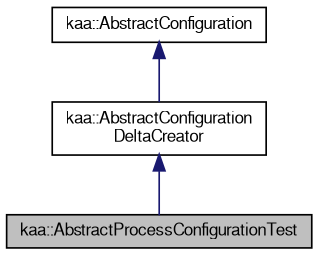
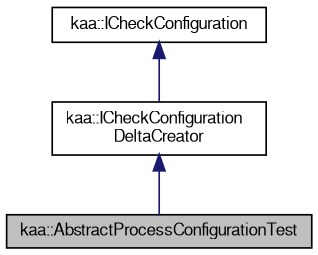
node "kaa::AbstractConfiguration": label "kaa::AbstractConfiguration" -> "kaa::ICheckConfiguration"
node "kaa::AbstractConfiguration DeltaCreator": label "kaa::AbstractConfiguration DeltaCreator" -> "kaa::ICheckConfiguration DeltaCreator"
